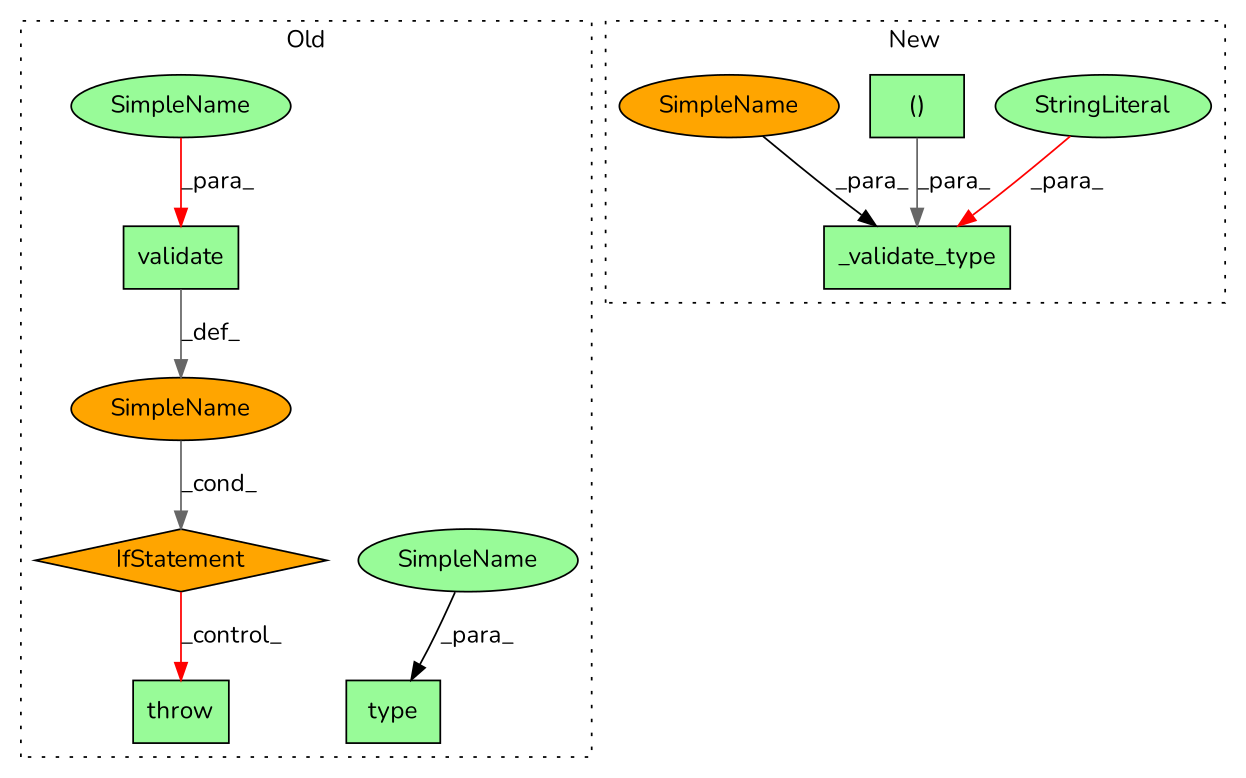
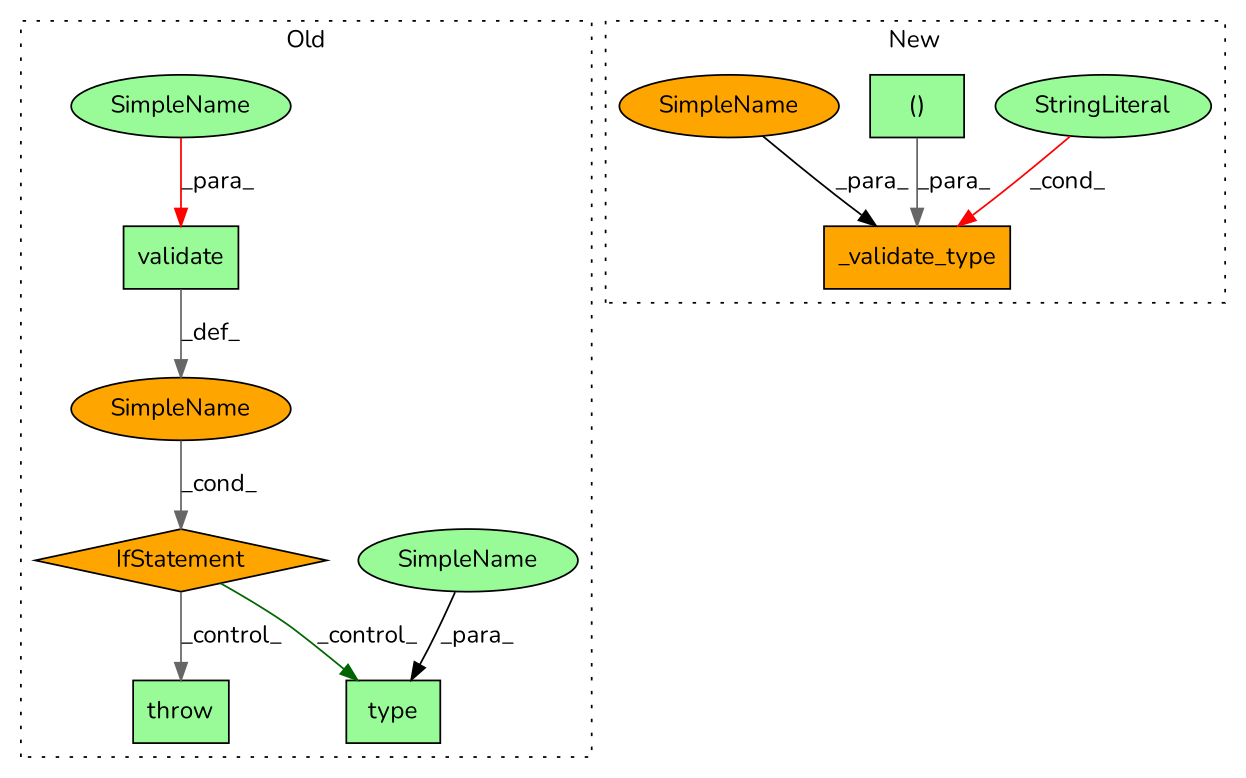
edge "StringLiteral" -> "_validate_type": label "_para_" -> "_cond_"
node "_validate_type": fillcolor palegreen -> orange
edge "IfStatement" -> "type": added, label "_control_"
edge "IfStatement" -> "throw": color red -> gray40
